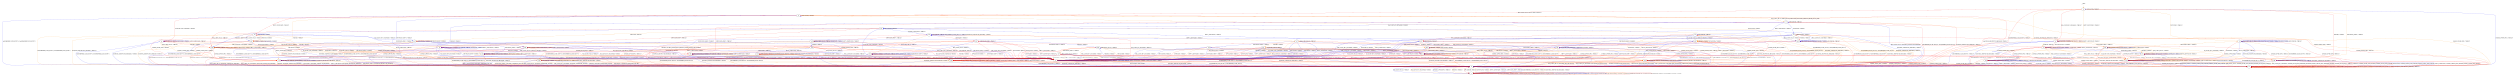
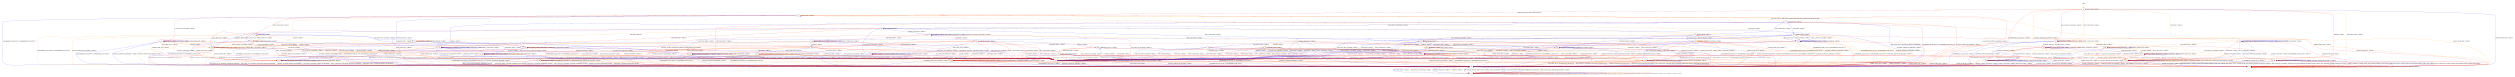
edge "s34" -> "s44": removed, label "CHANGE_CIPHER_SPEC / TIMEOUT"
